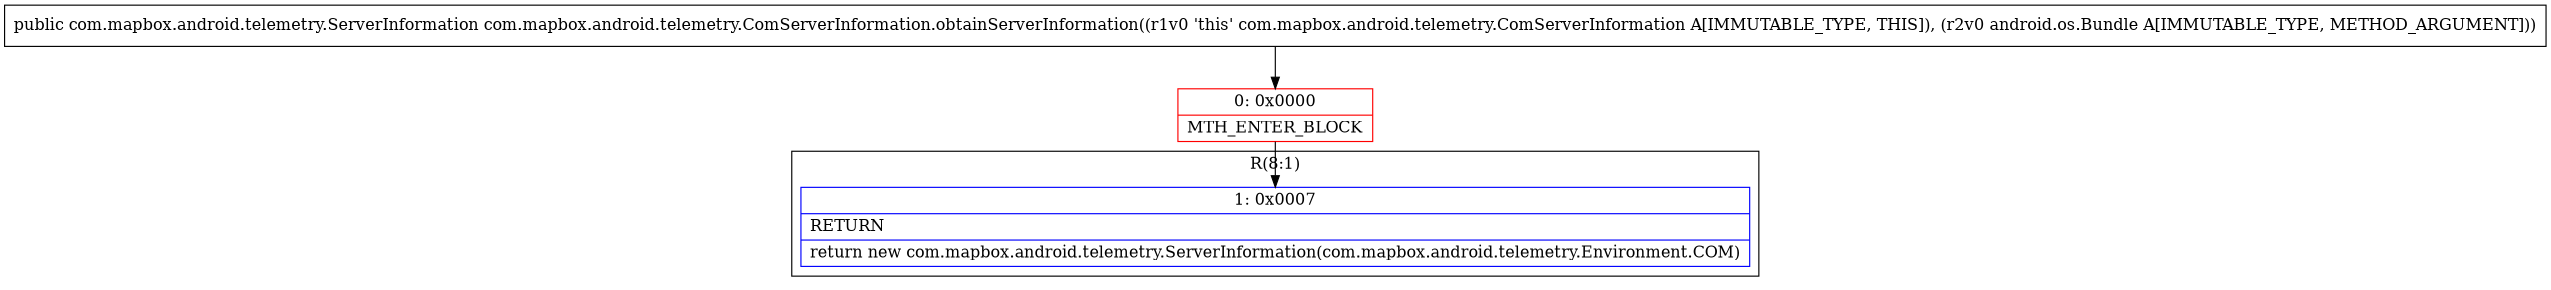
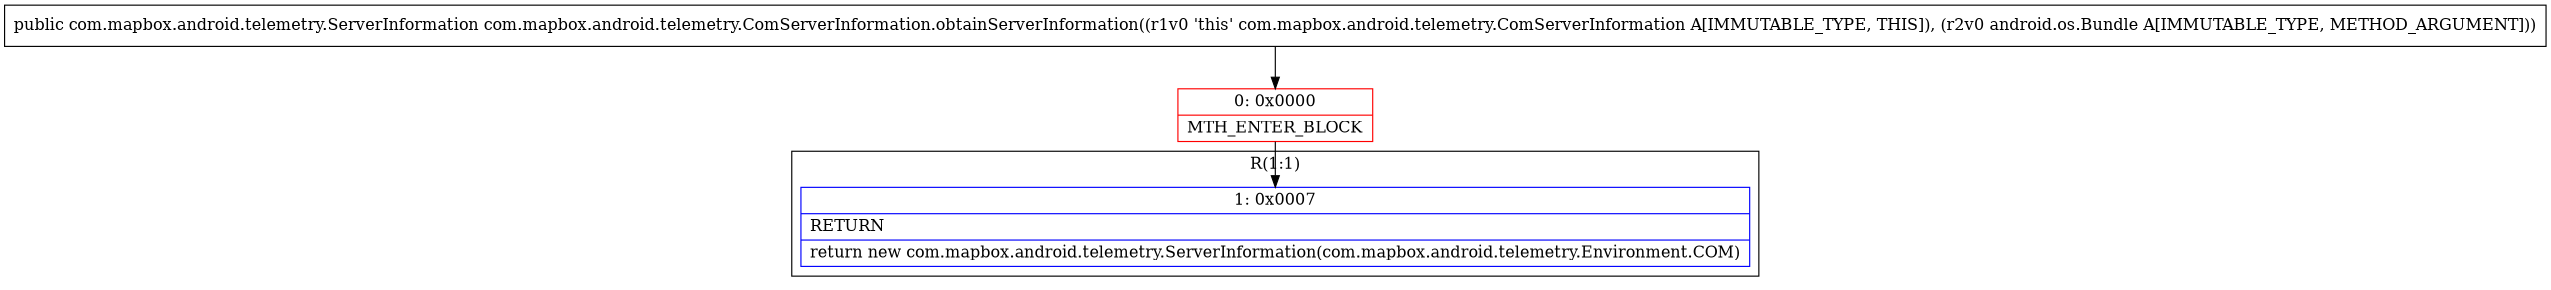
cluster "R(8:1)": label "R(8:1)" -> "R(1:1)"
